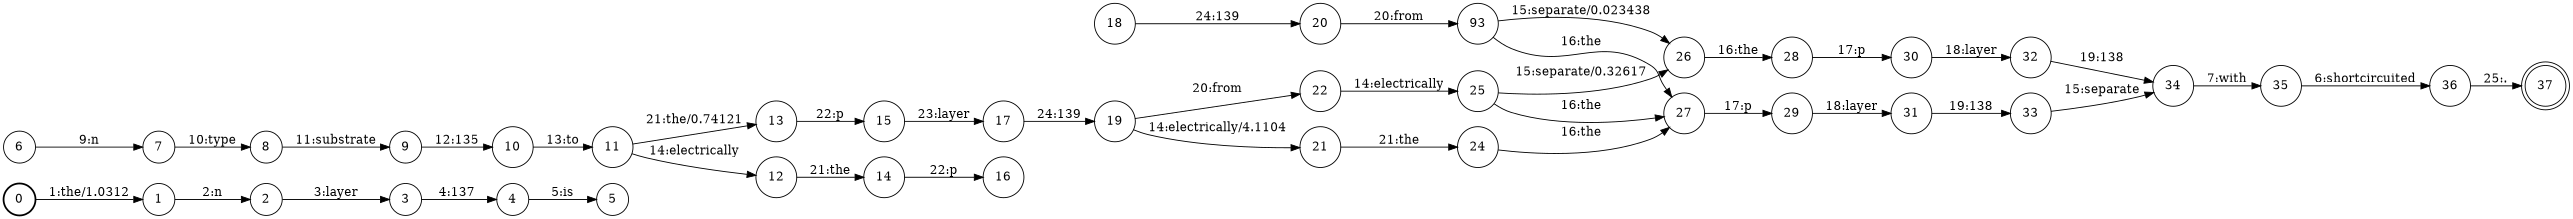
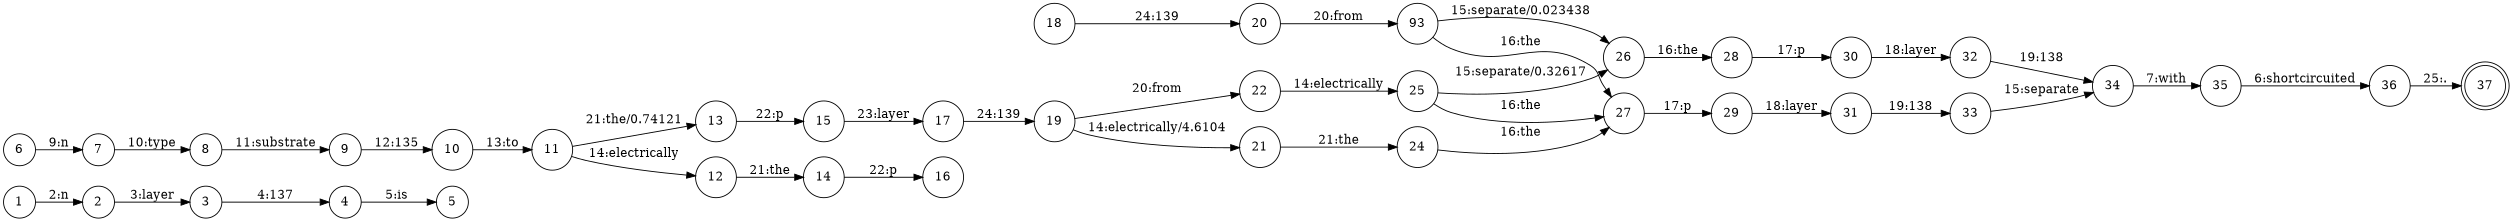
edge "19" -> "21": label "14:electrically/4.1104" -> "14:electrically/4.6104"
node "0": removed
